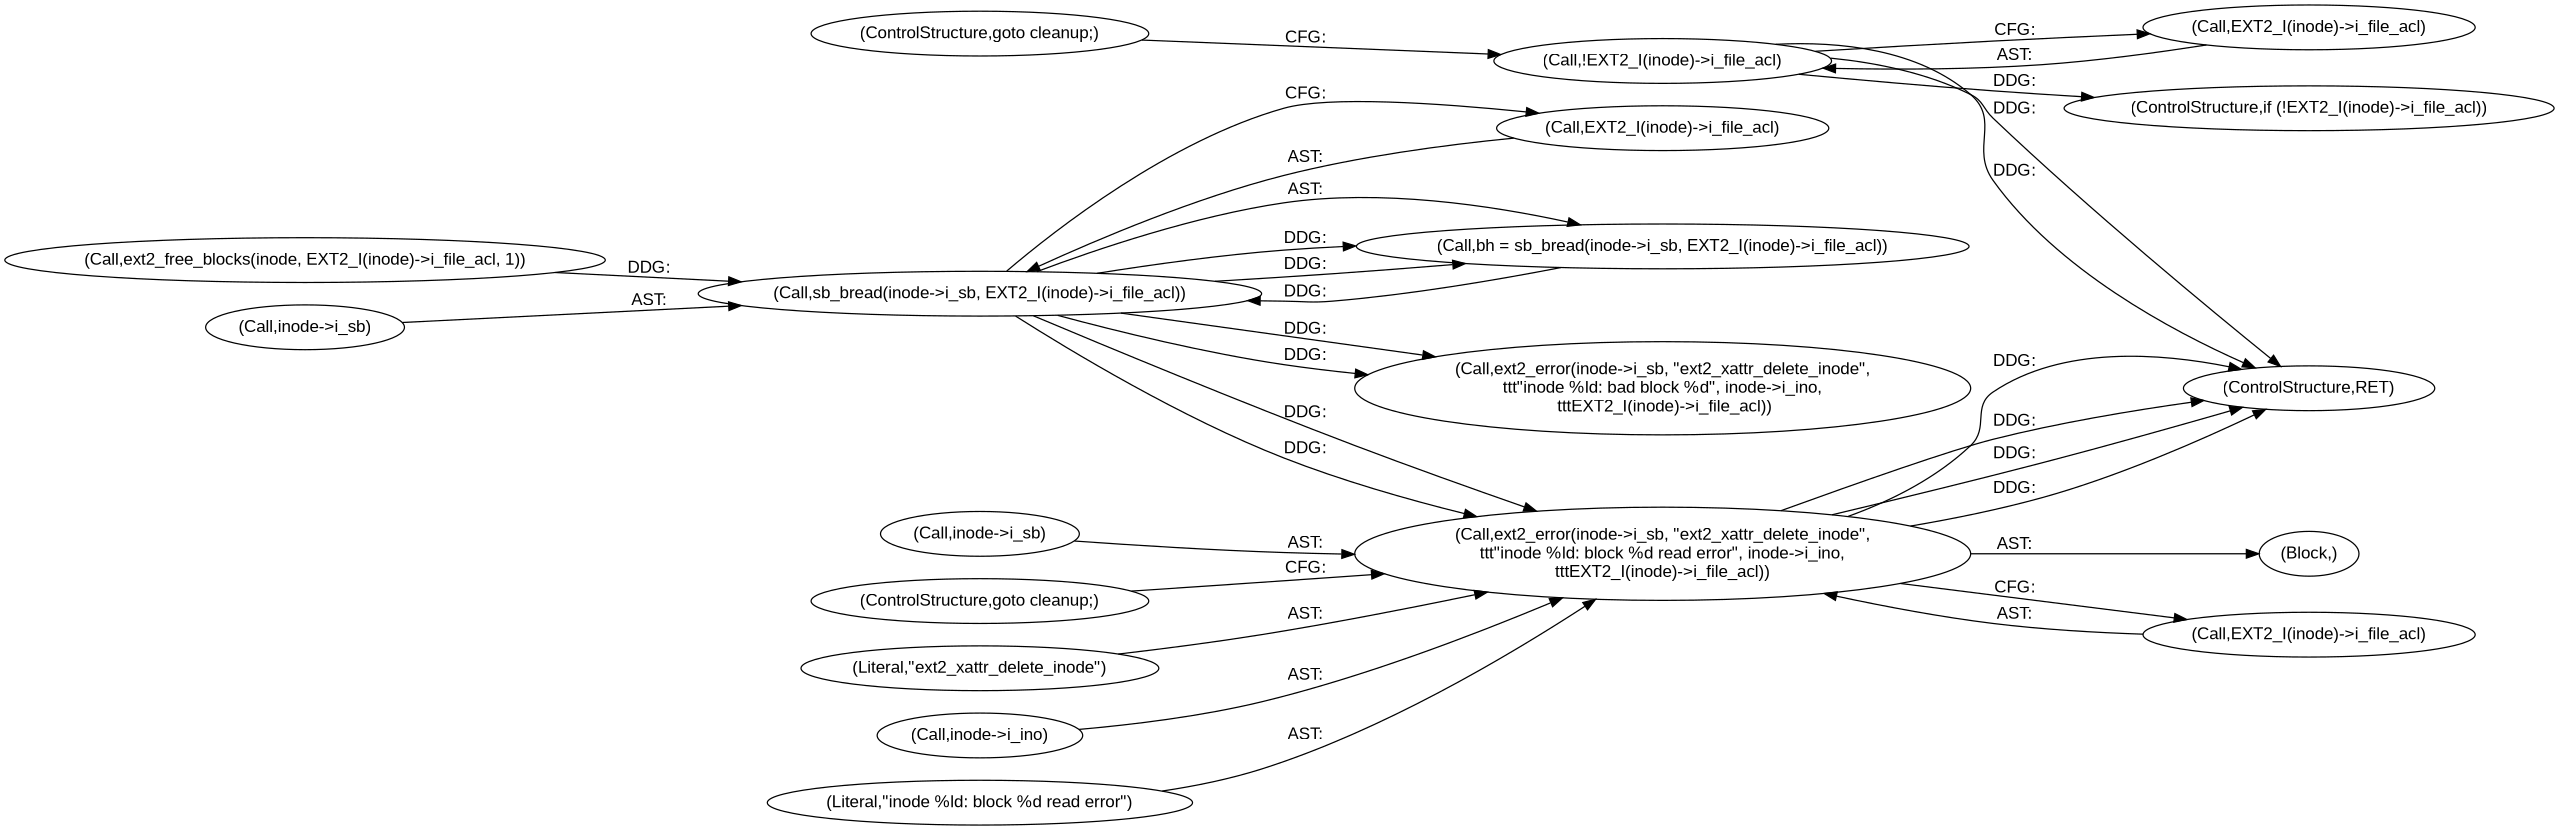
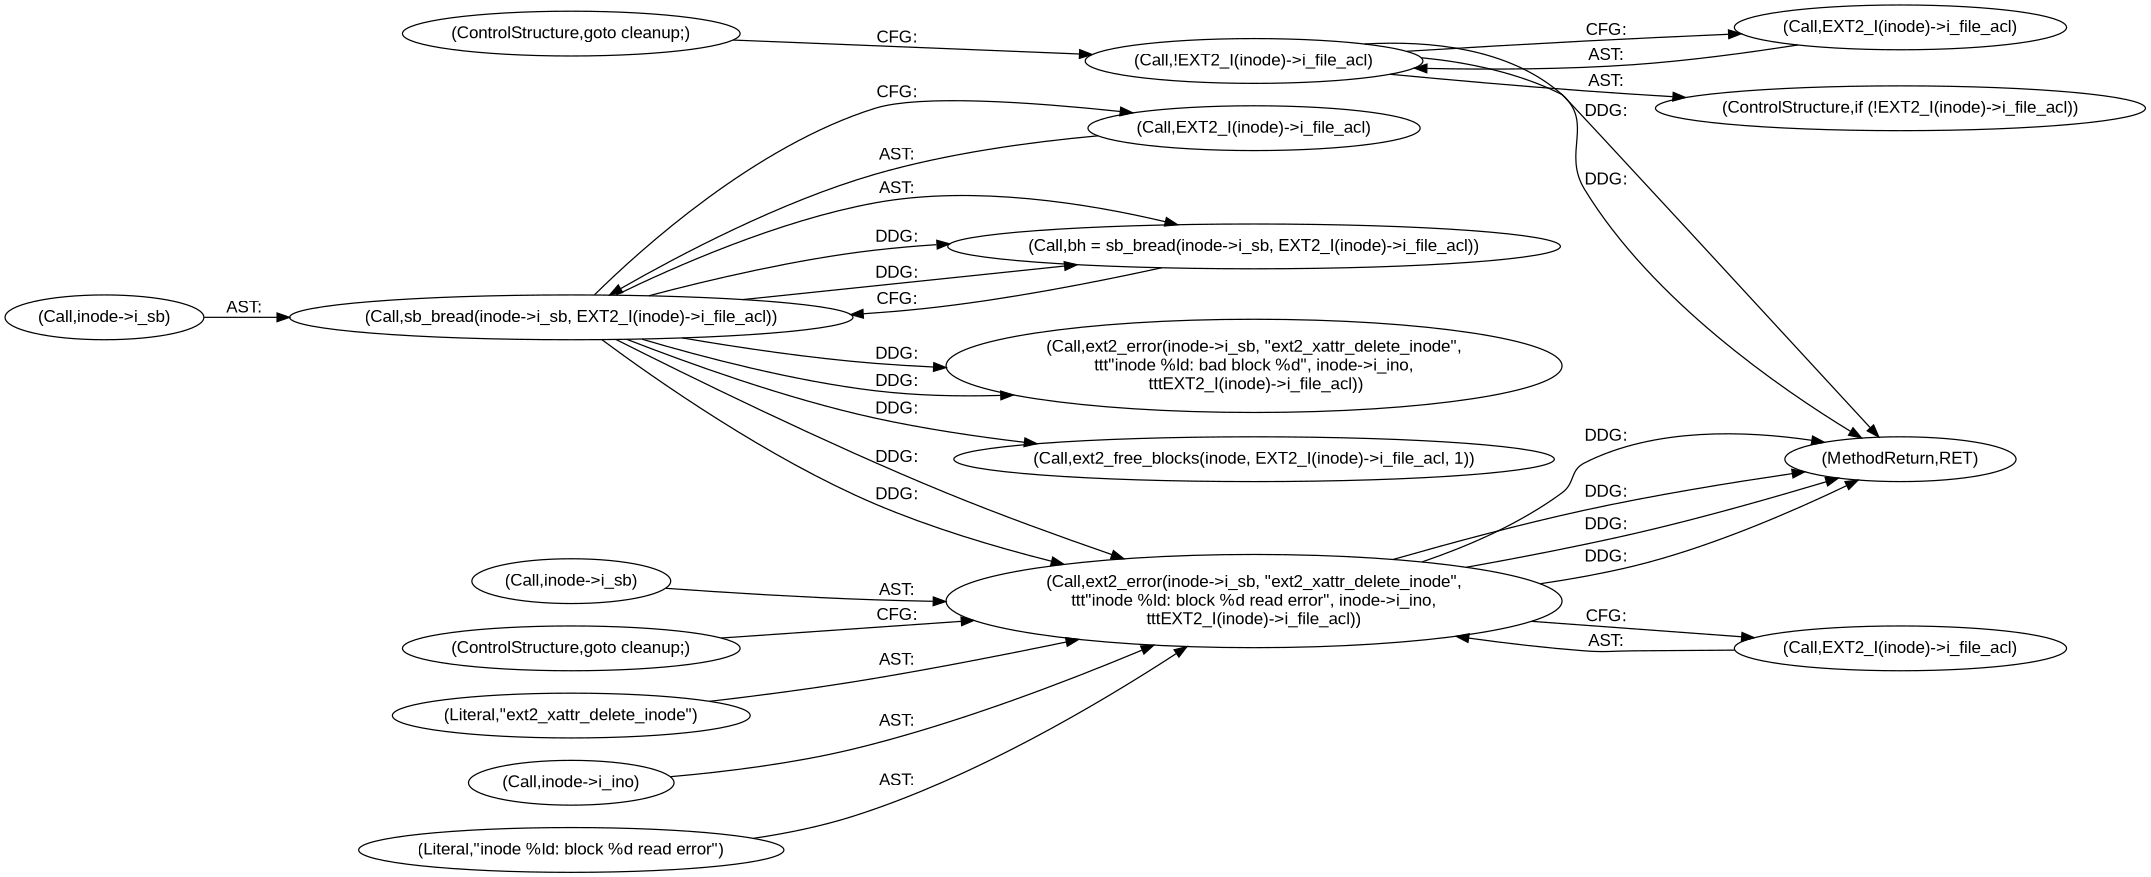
edge "(Call,!EXT2_I(inode)->i_file_acl)" -> "(ControlStructure,if (!EXT2_I(inode)->i_file_acl))": label "DDG: " -> "AST: "
edge "(Call,ext2_free_blocks(inode, EXT2_I(inode)->i_file_acl, 1))" -> "(Call,sb_bread(inode->i_sb, EXT2_I(inode)->i_file_acl))": reversed
edge "(Call,bh = sb_bread(inode->i_sb, EXT2_I(inode)->i_file_acl))" -> "(Call,sb_bread(inode->i_sb, EXT2_I(inode)->i_file_acl))": label "DDG: " -> "CFG: "
node "(ControlStructure,RET)": label "(ControlStructure,RET)" -> "(MethodReturn,RET)"
node "(Block,)": removed
